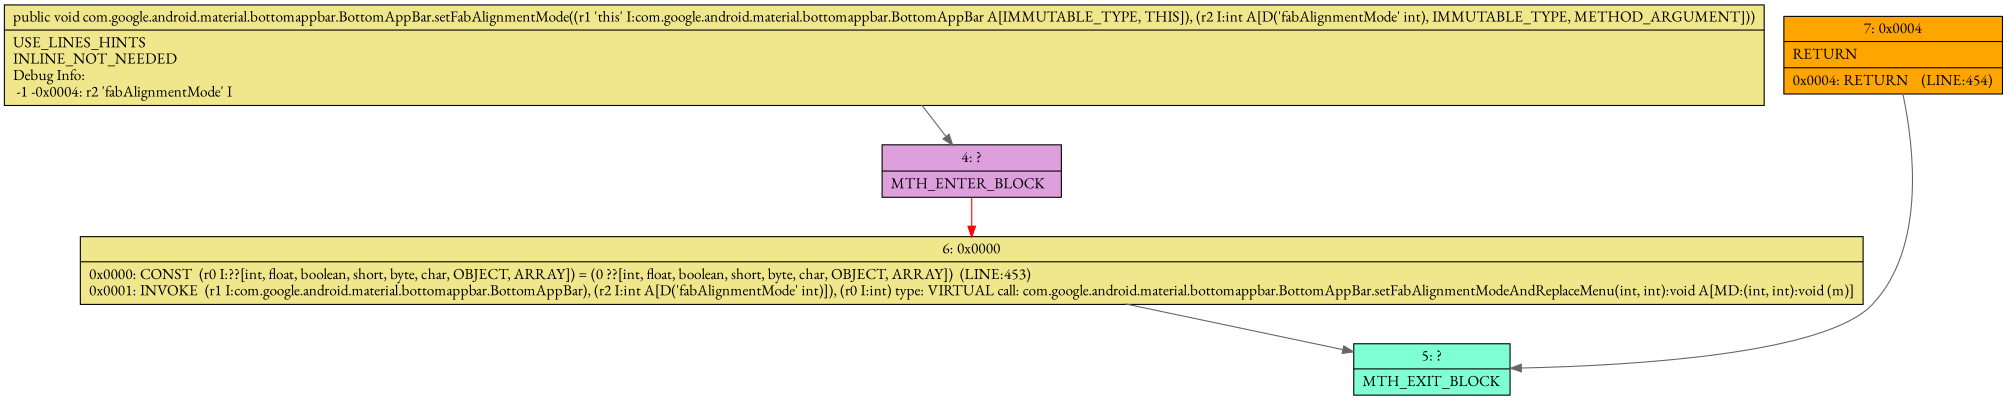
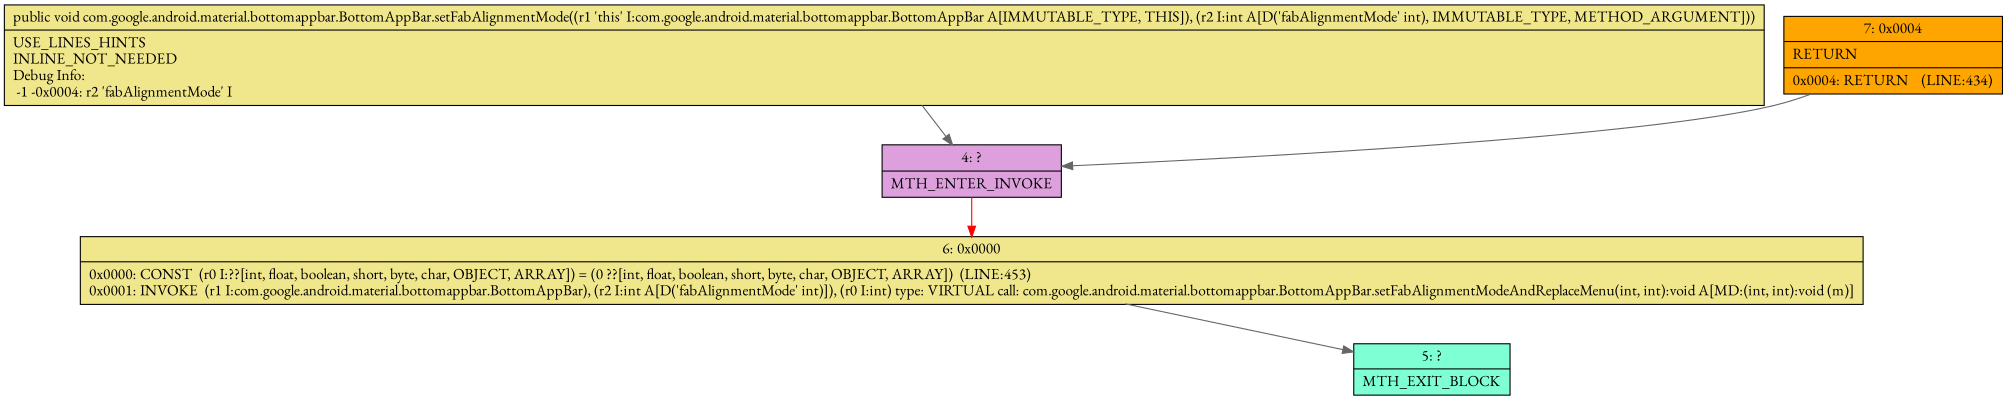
node "7: 0x0004": text "0x0004: RETURN    (LINE:454)" -> "0x0004: RETURN    (LINE:434)"
node "4: ?": text "MTH_ENTER_BLOCK" -> "MTH_ENTER_INVOKE"
edge "7: 0x0004" -> "5: ?": now "7: 0x0004" -> "4: ?"
